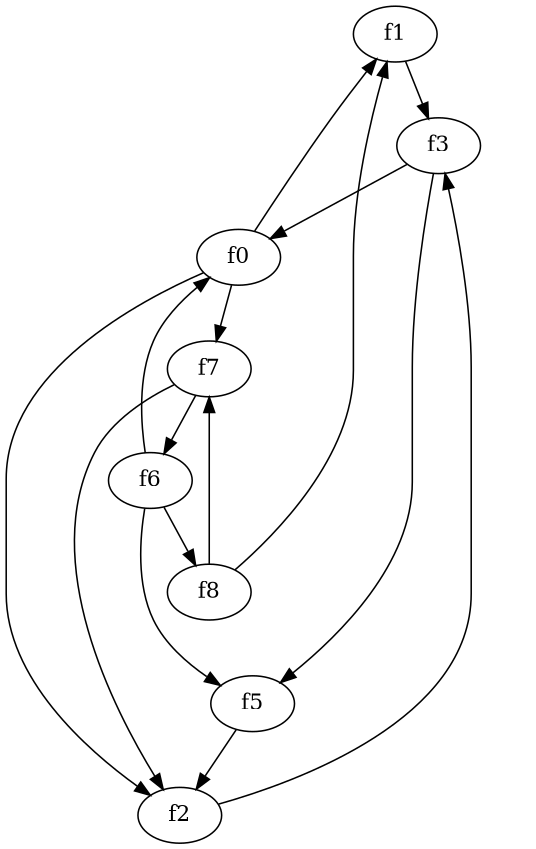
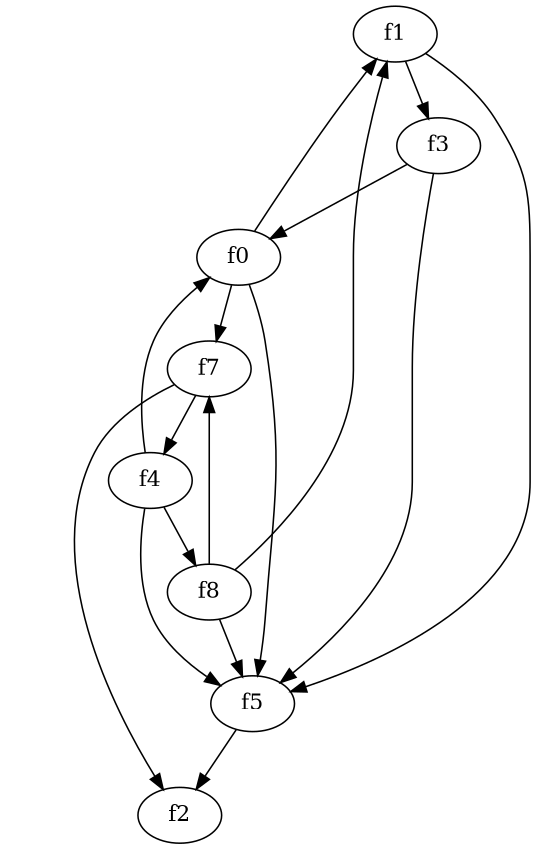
edge "f1" -> "f5": added
node "f6": label "f6" -> "f4"
edge "f0" -> "f2": now "f0" -> "f5"
edge "f2" -> "f3": removed
edge "f8" -> "f5": added
